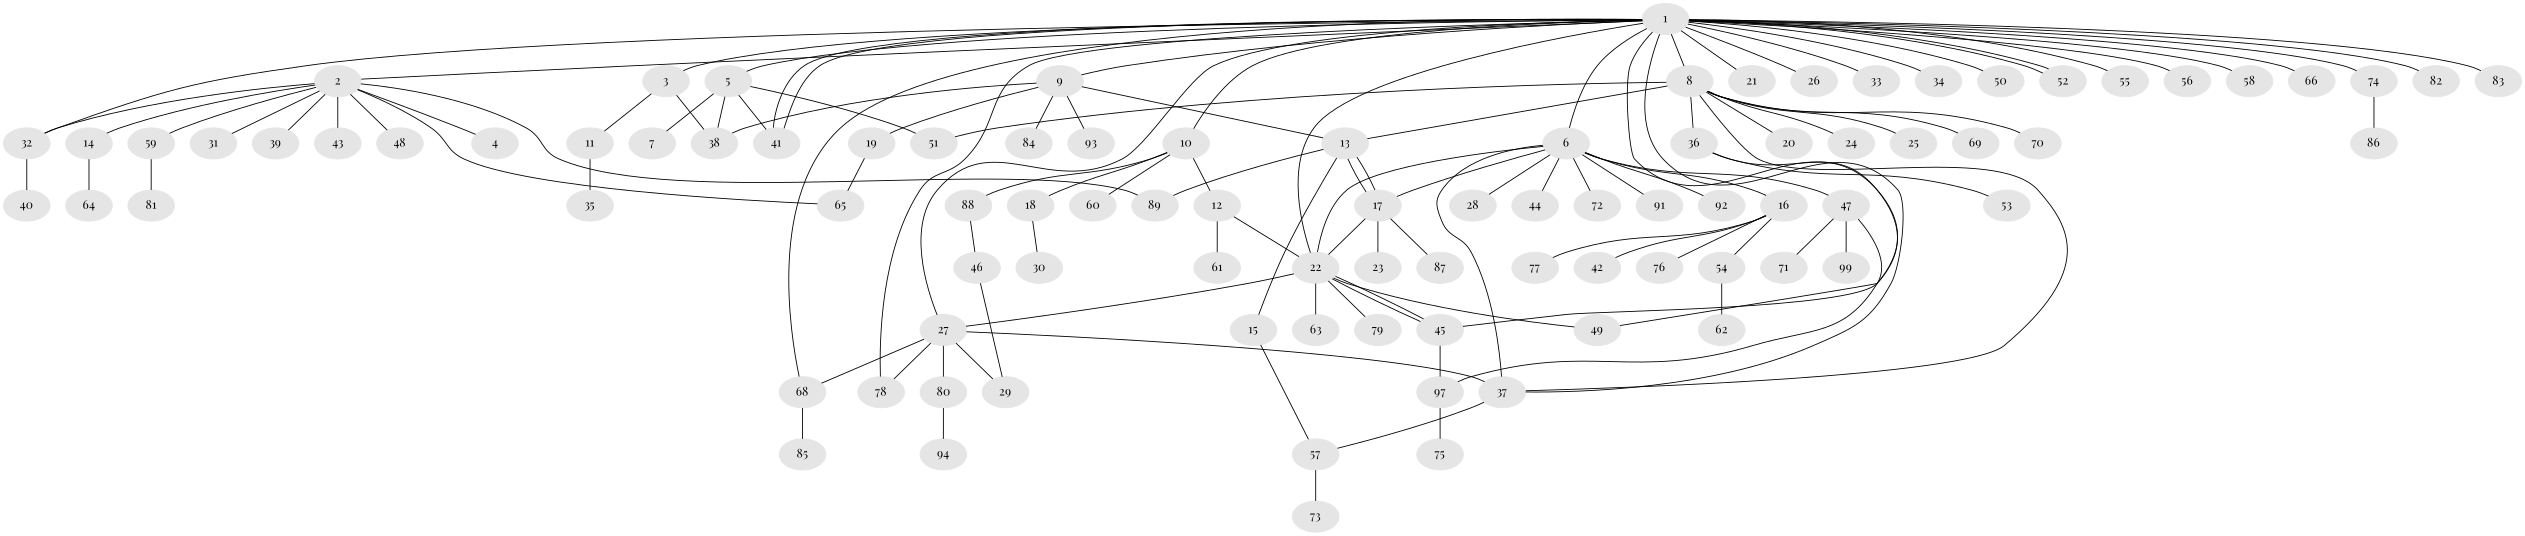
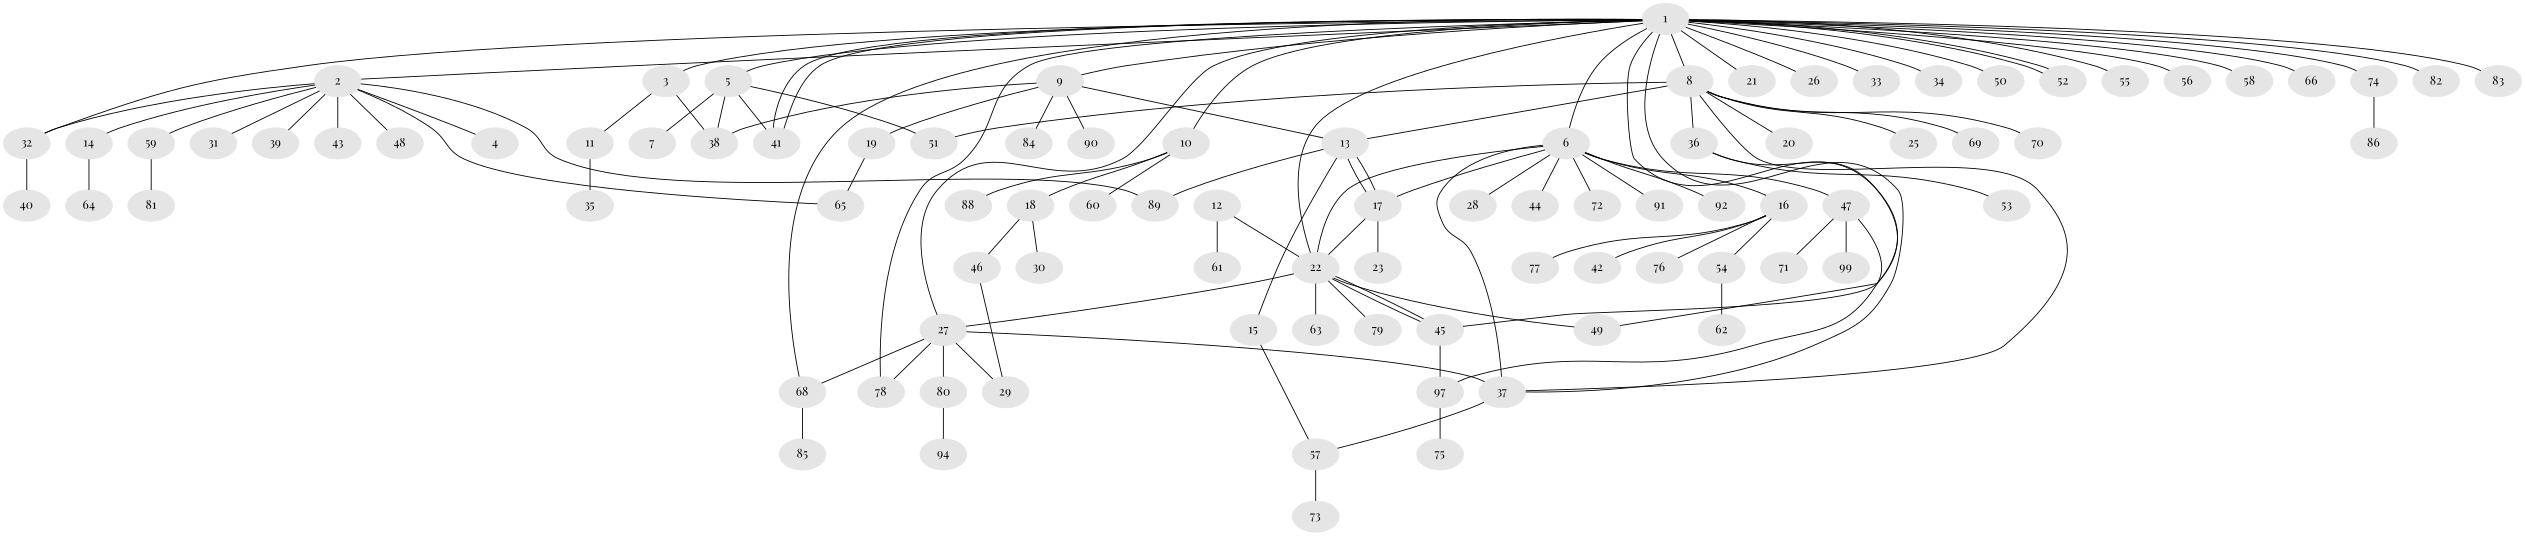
node "93": label "93" -> "90"
node "24": removed
edge "10" -- "12": removed
edge "88" -- "46": now "18" -- "46"
node "87": removed
